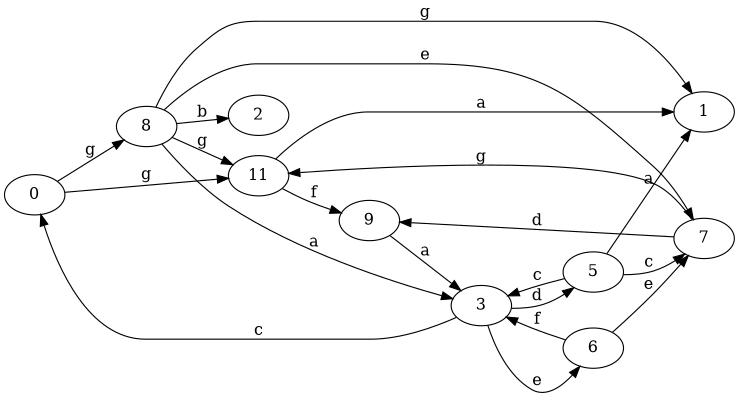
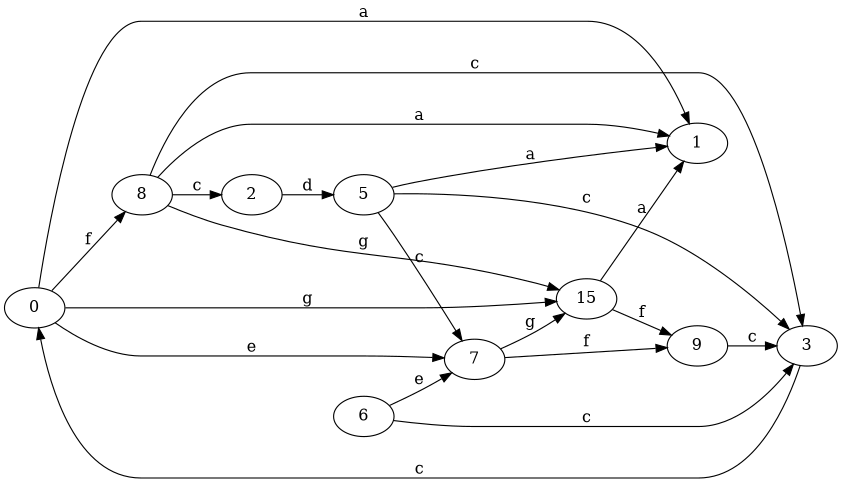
edge "8" -> "1": label "g" -> "a"
edge "0" -> "1": added, label "a"
edge "8" -> "7": now "0" -> "7"
edge "8" -> "2": label "b" -> "c"
edge "0" -> "8": label "g" -> "f"
node "11": label "11" -> "15"
edge "7" -> "9": label "d" -> "f"
edge "8" -> "3": label "a" -> "c"
edge "9" -> "3": label "a" -> "c"
edge "3" -> "5": now "2" -> "5"
edge "6" -> "3": label "f" -> "c"
edge "3" -> "6": removed, label "e"
